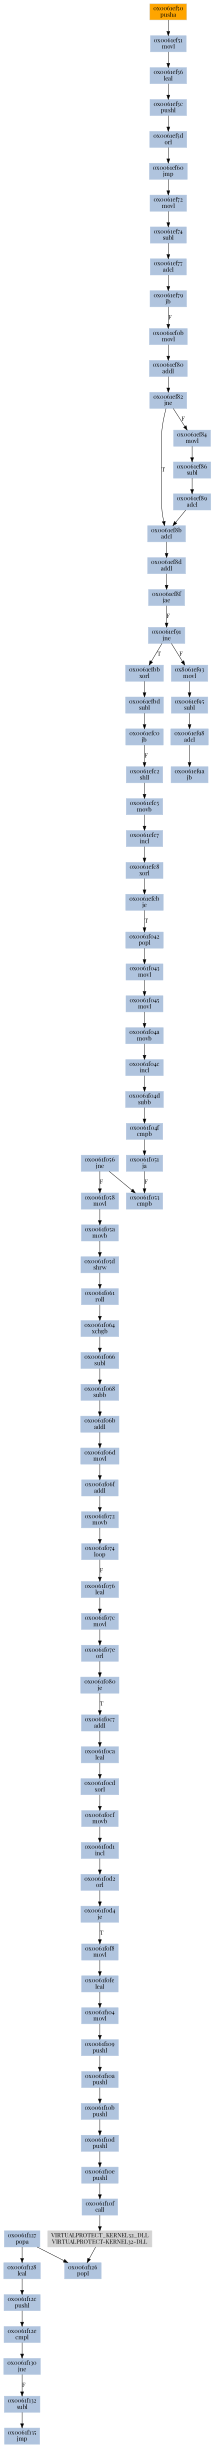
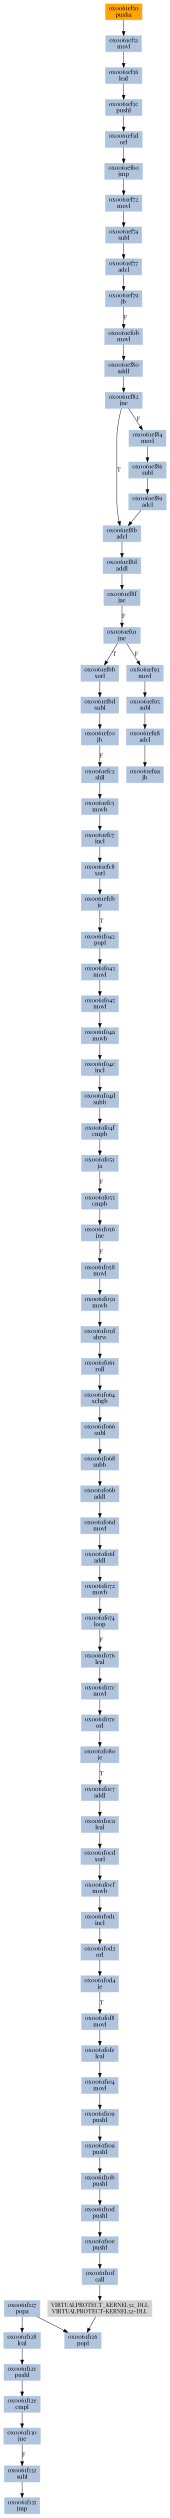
edge "0x0061f056 jne" -> "0x0061f053 cmpb": reversed
